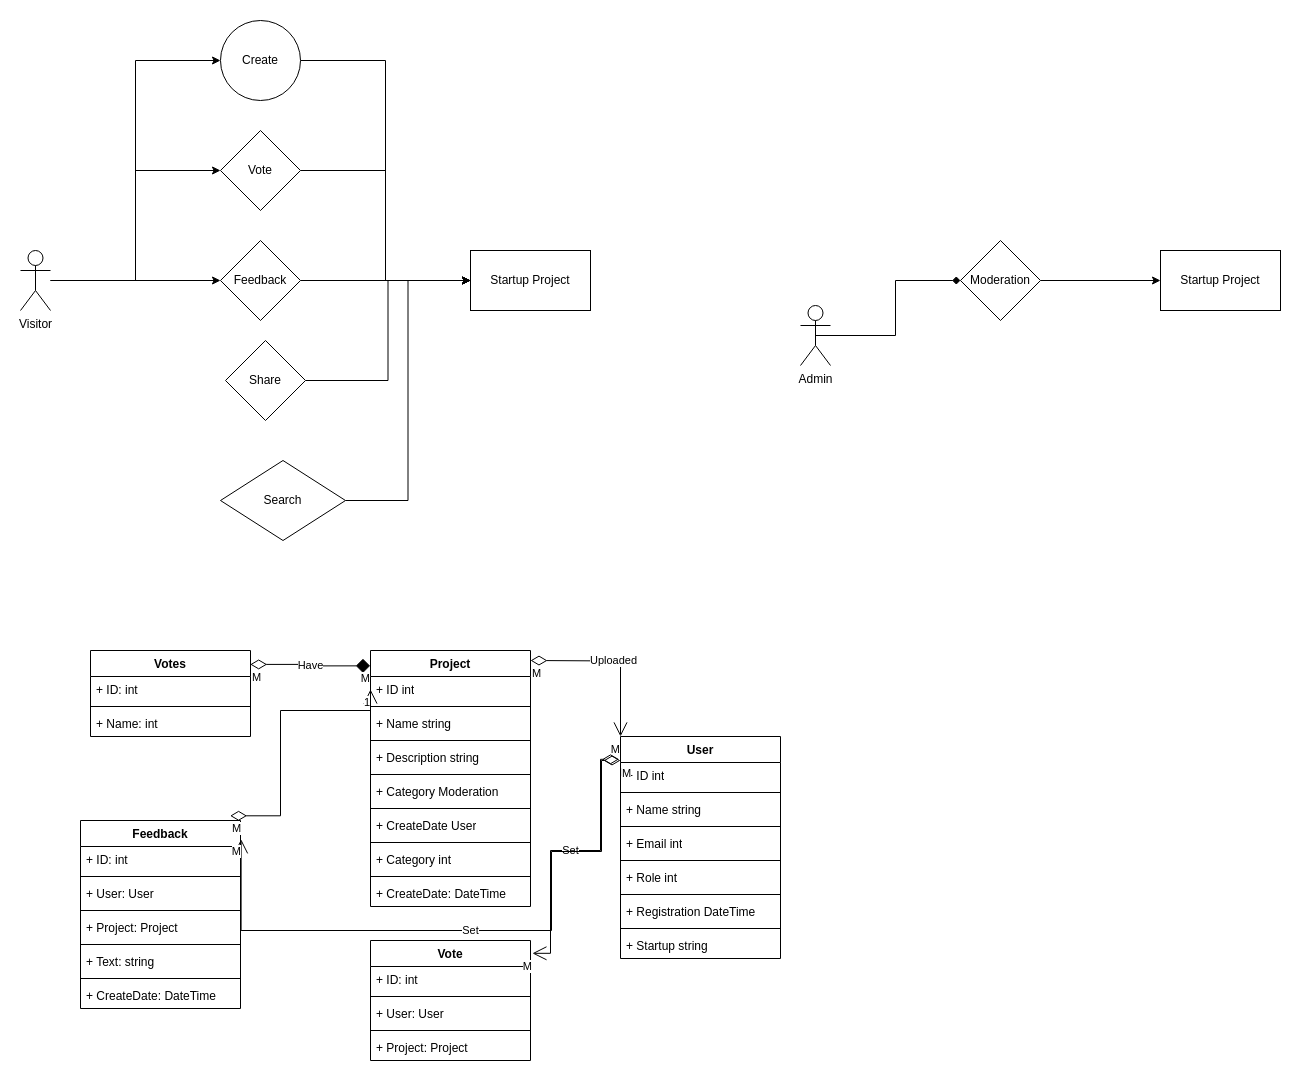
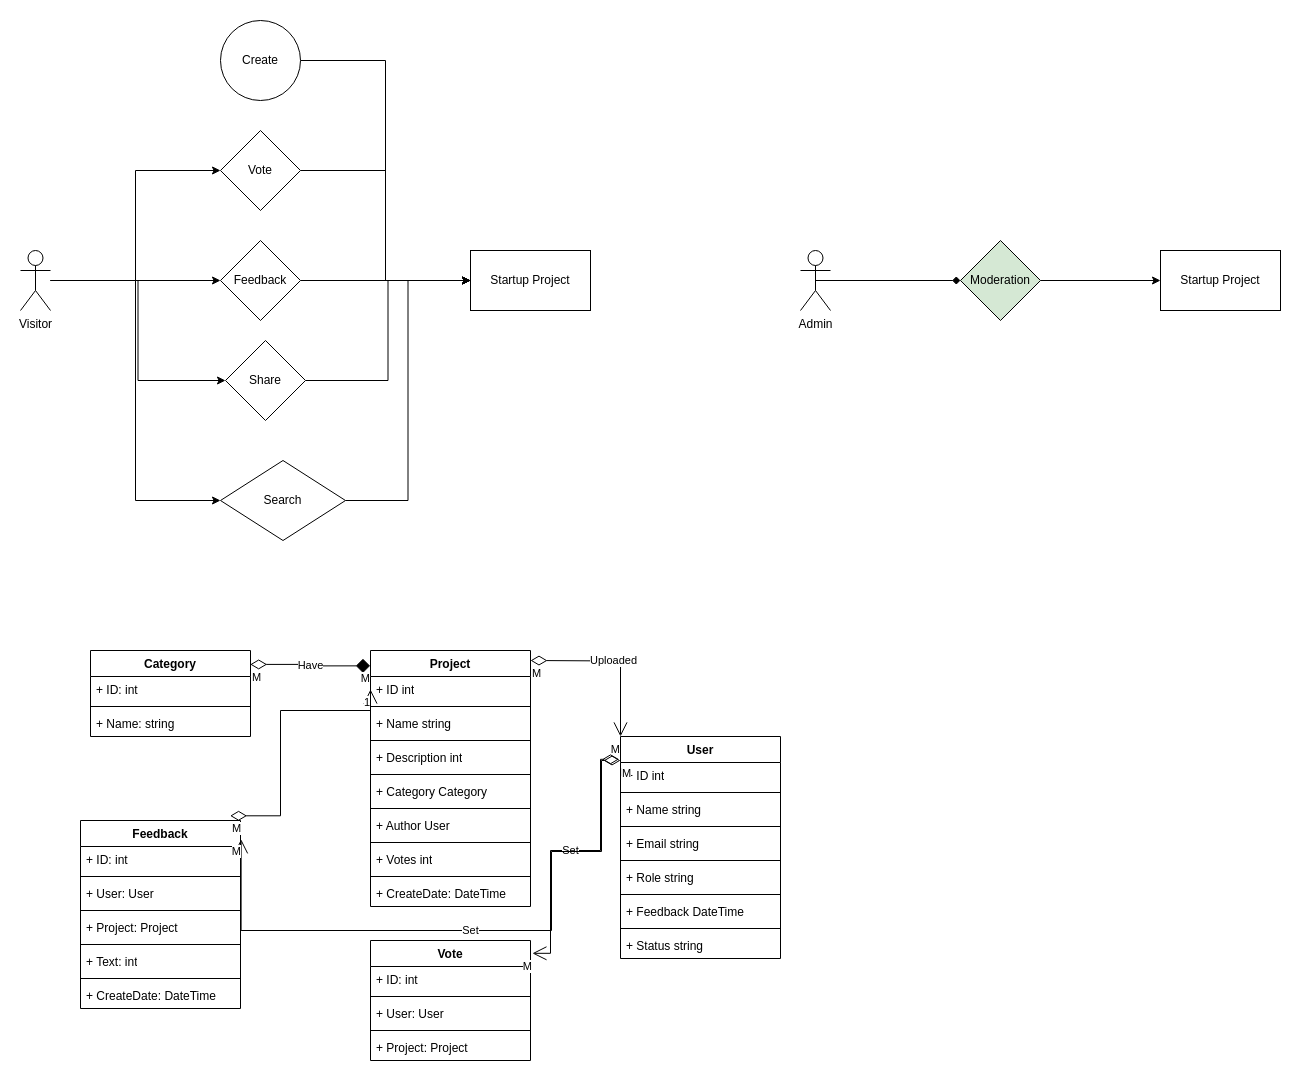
edge "Visitor" -> "Create": removed
node "Moderation": fillcolor #ffffff -> #d5e8d4
node "Admin": moved (816, 336) -> (816, 281)
edge "Visitor" -> "Share": added
edge "Visitor" -> "Search": added
node "Votes": label "Votes" -> "Category"
node "+ Name: int": label "+ Name: int" -> "+ Name: string"
node "+ Description string": label "+ Description string" -> "+ Description int"
node "+ Category Moderation": label "+ Category Moderation" -> "+ Category Category"
node "+ CreateDate User": label "+ CreateDate User" -> "+ Author User"
node "+ Email int": label "+ Email int" -> "+ Email string"
node "+ Category int": label "+ Category int" -> "+ Votes int"
node "+ Role int": label "+ Role int" -> "+ Role string"
node "+ Registration DateTime": label "+ Registration DateTime" -> "+ Feedback DateTime"
node "+ Startup string": label "+ Startup string" -> "+ Status string"
node "+ Text: string": label "+ Text: string" -> "+ Text: int"
